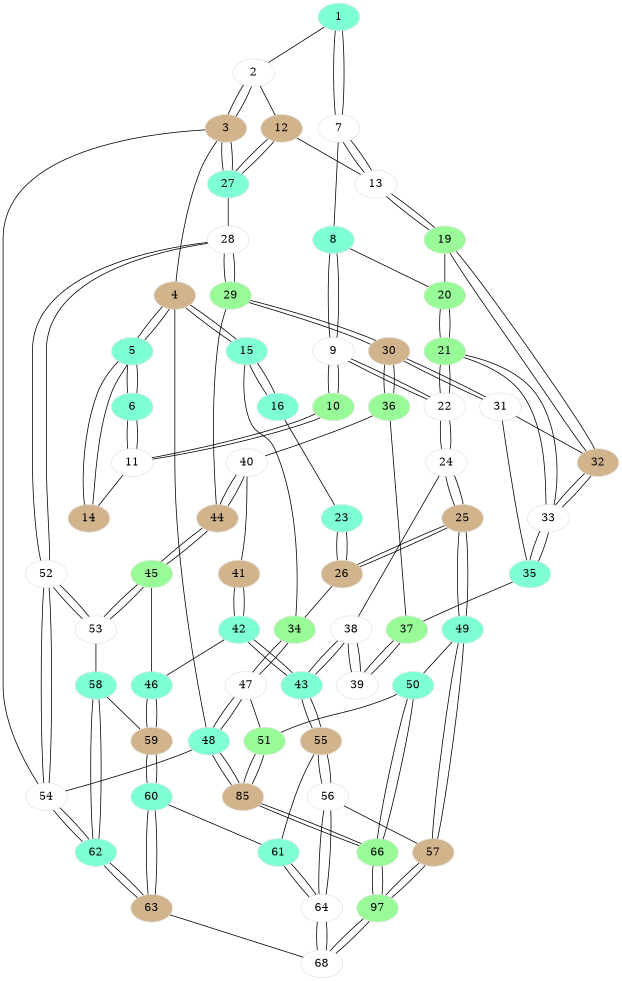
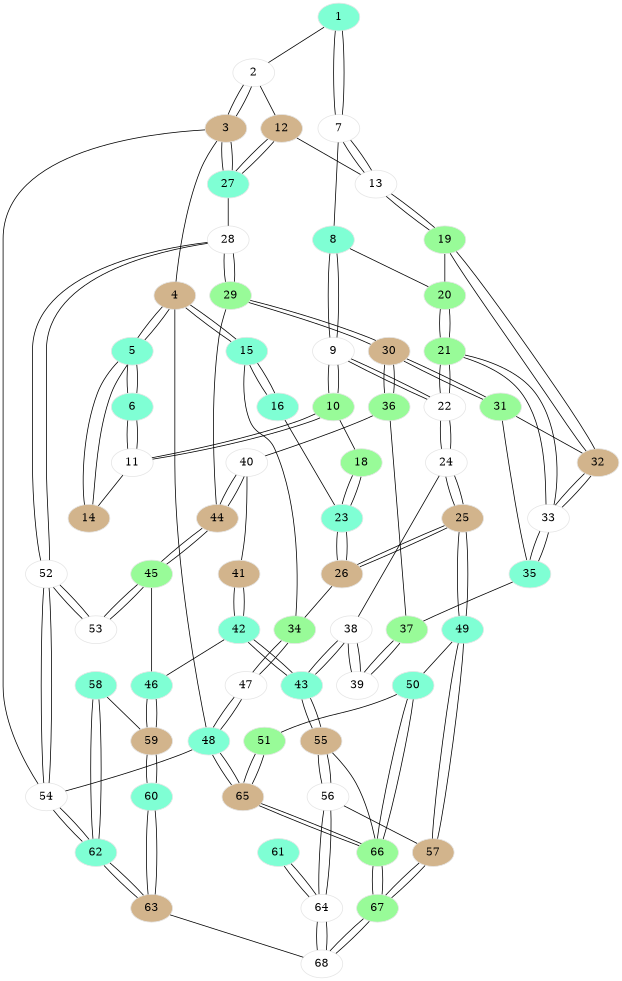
node "31": fillcolor white -> palegreen
node "18": added
edge "53" -- "58": removed
edge "47" -- "51": removed
edge "55" -- "61": now "55" -- "66"
node "85": label "85" -> "65"
edge "60" -- "61": removed
node "97": label "97" -> "67"
